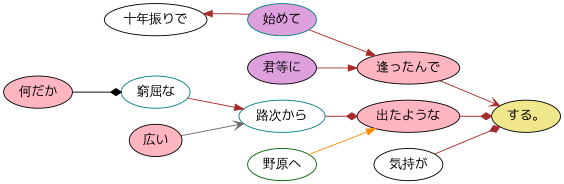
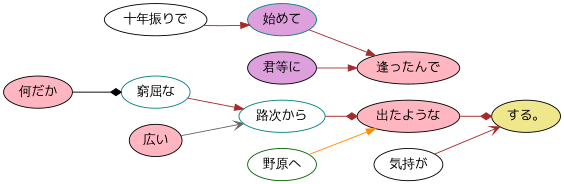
edge "始めて" -> "十年振りで": reversed
edge "逢ったんで" -> "する。": removed
edge "気持が" -> "する。": arrowhead diamond -> vee
